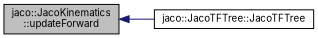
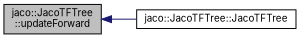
node "jaco::JacoKinematics ::updateForward": label "jaco::JacoKinematics ::updateForward" -> "jaco::JacoTFTree ::updateForward"
